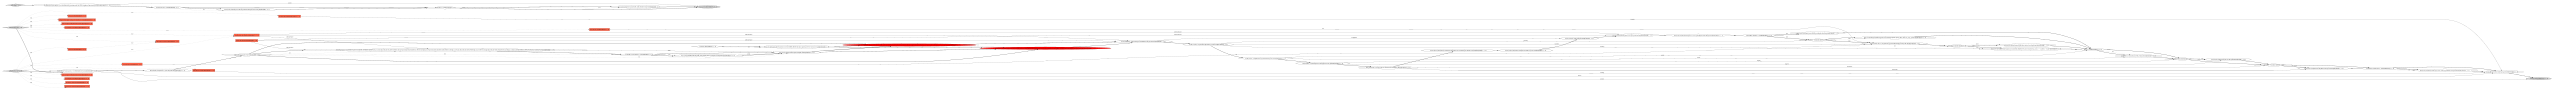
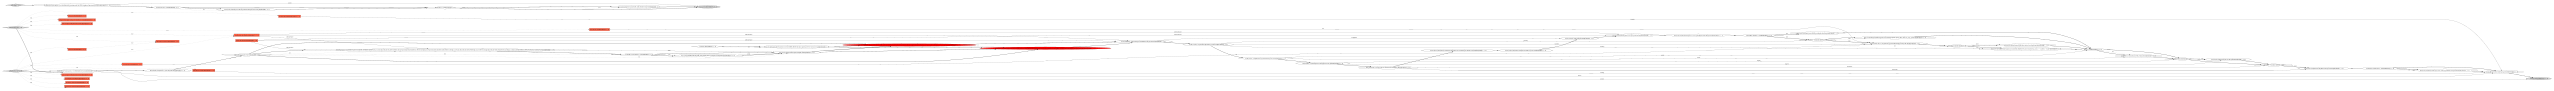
node "CreateReplica createReplica@@@4@@@['0', '1', '0']": removed
edge "instanceDir != null@@@51@@@['1', '1', '0']" -> "createReplica.coreNodeName != null@@@54@@@['1', '1', '0']": removed
